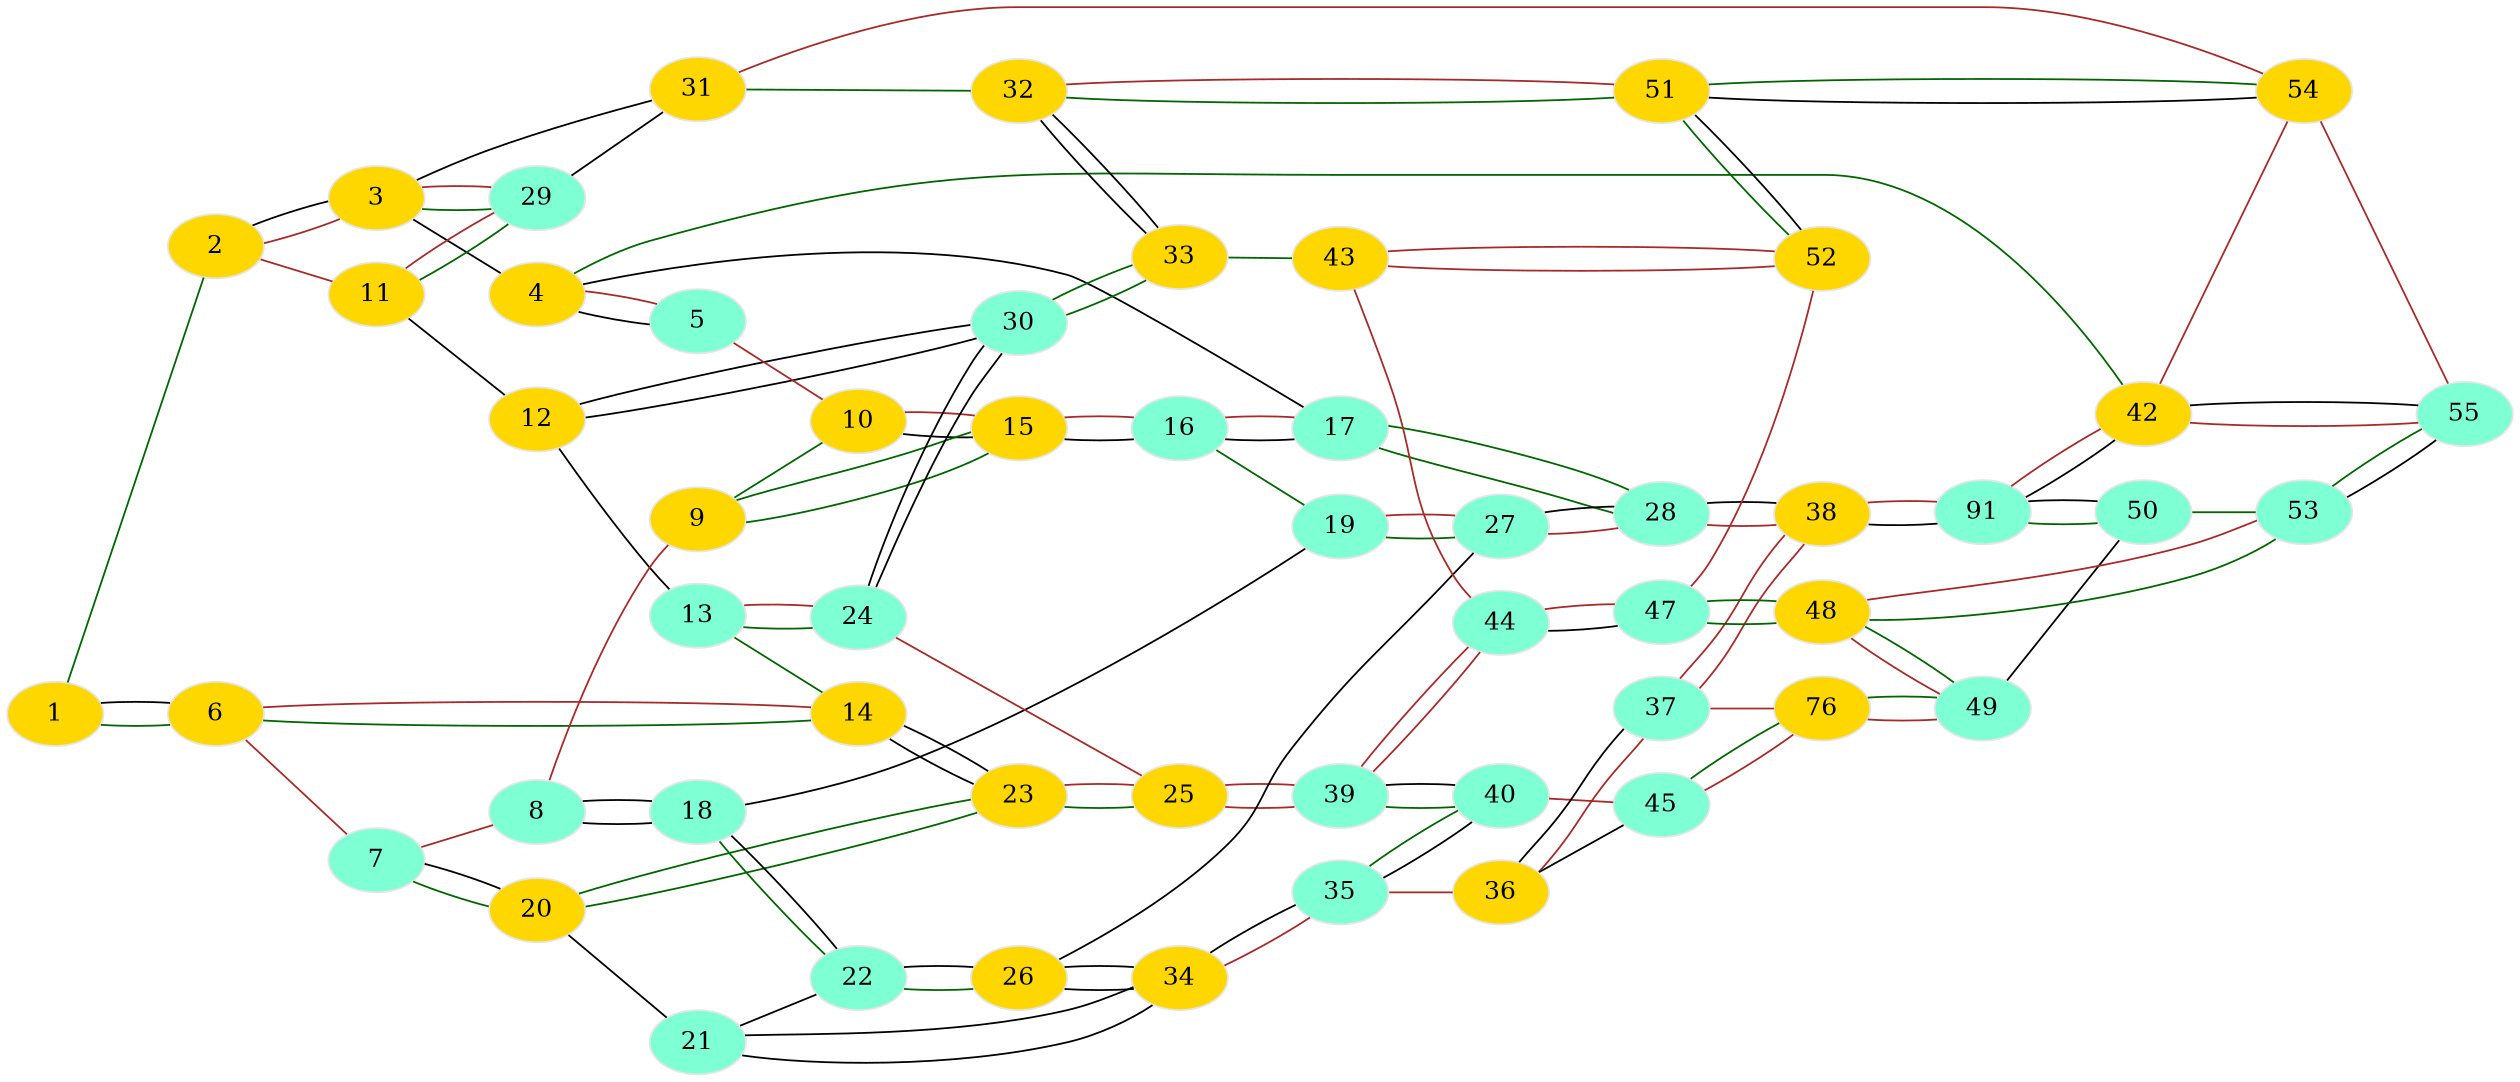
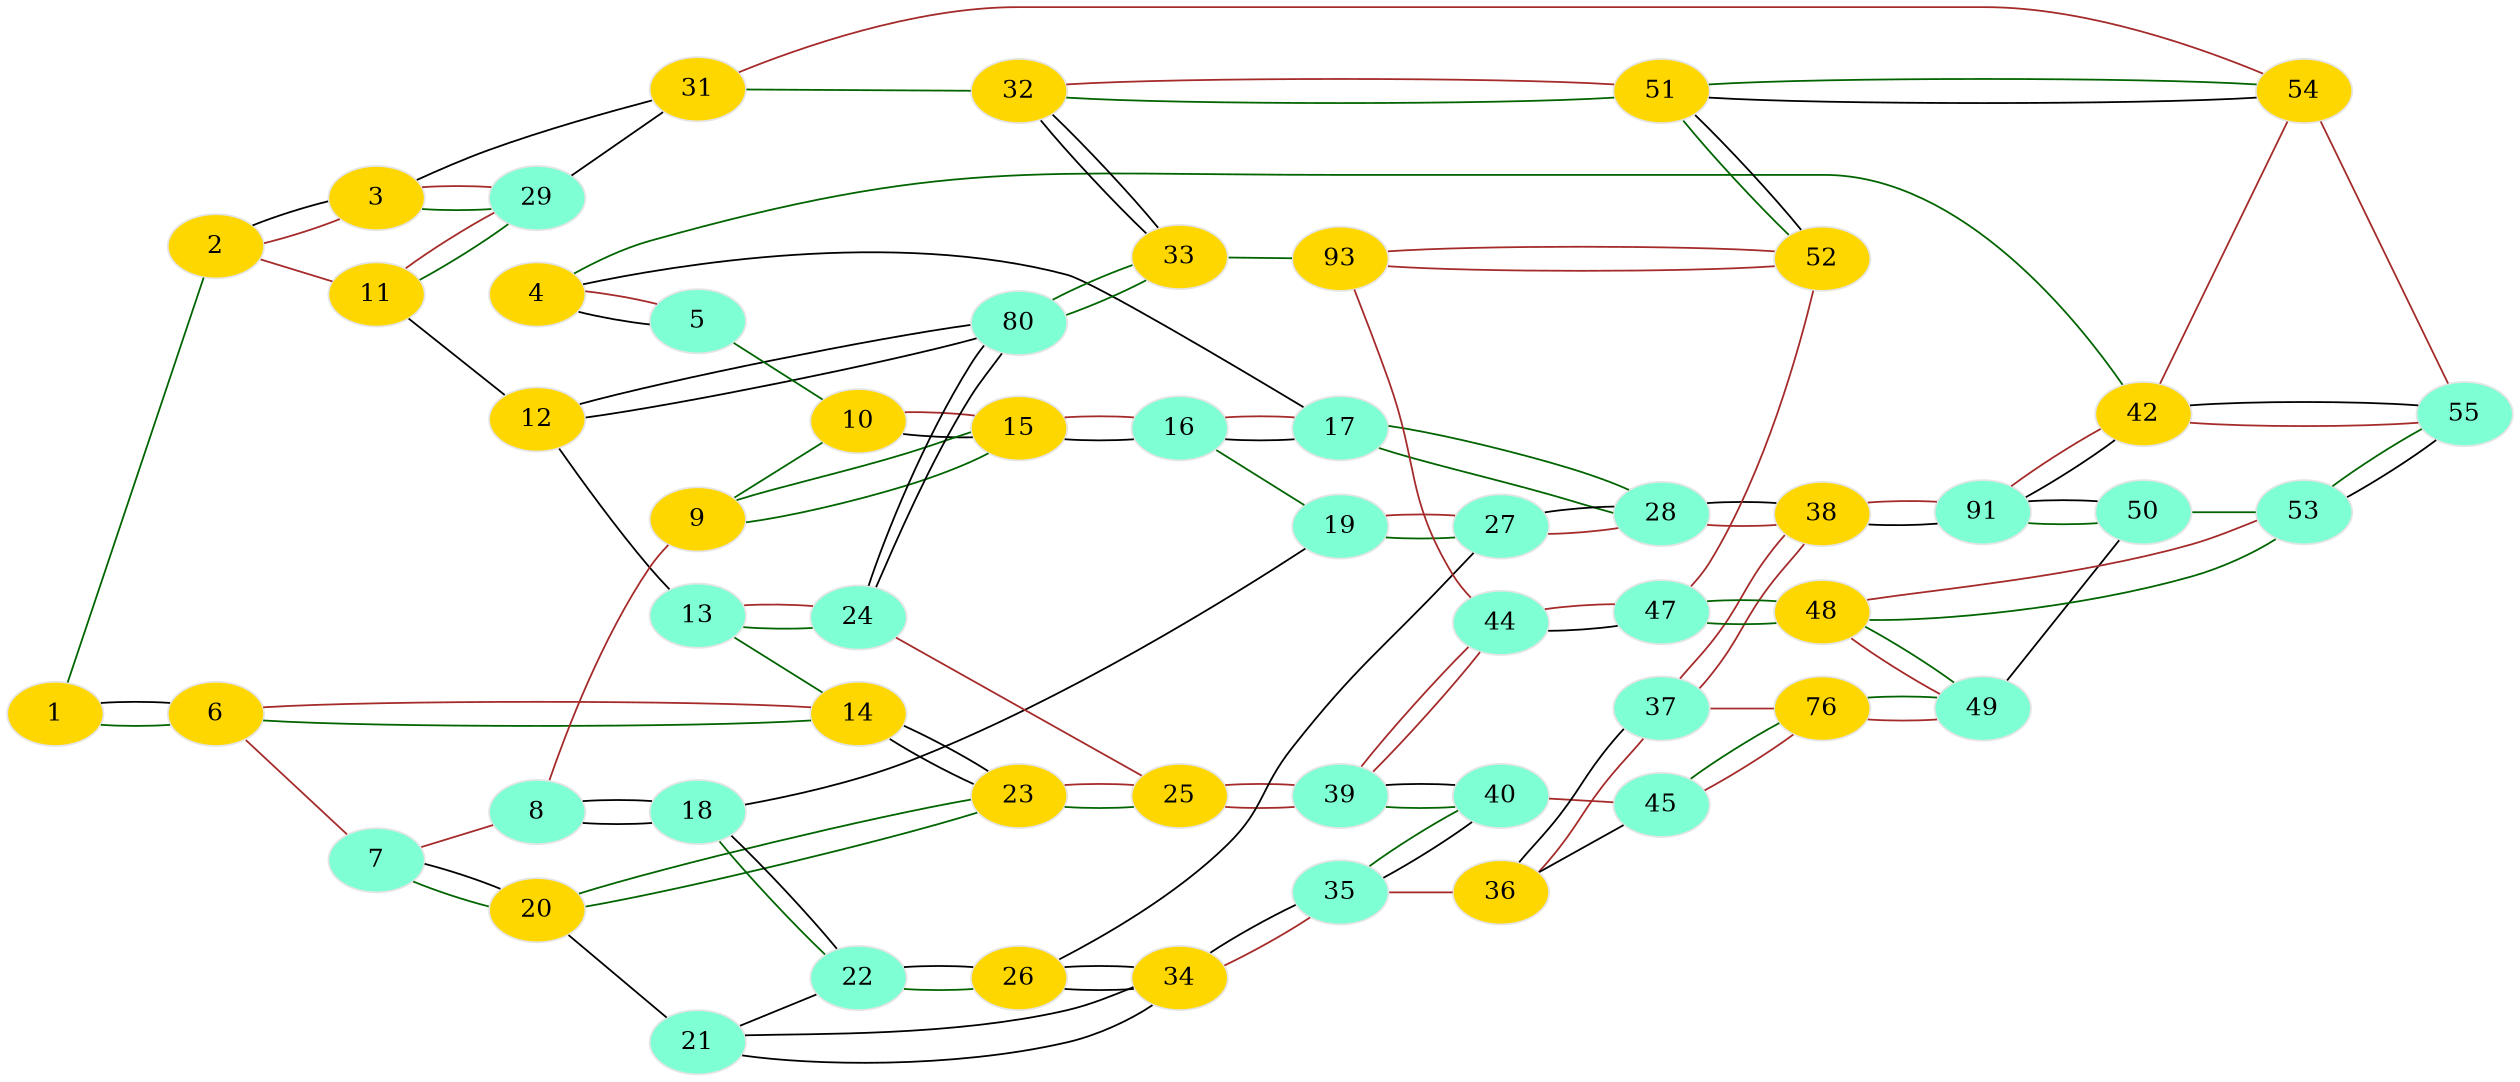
edge "3" -- "4": removed
node "43": label "43" -> "93"
node "30": label "30" -> "80"
edge "5" -- "10": color brown -> darkgreen
